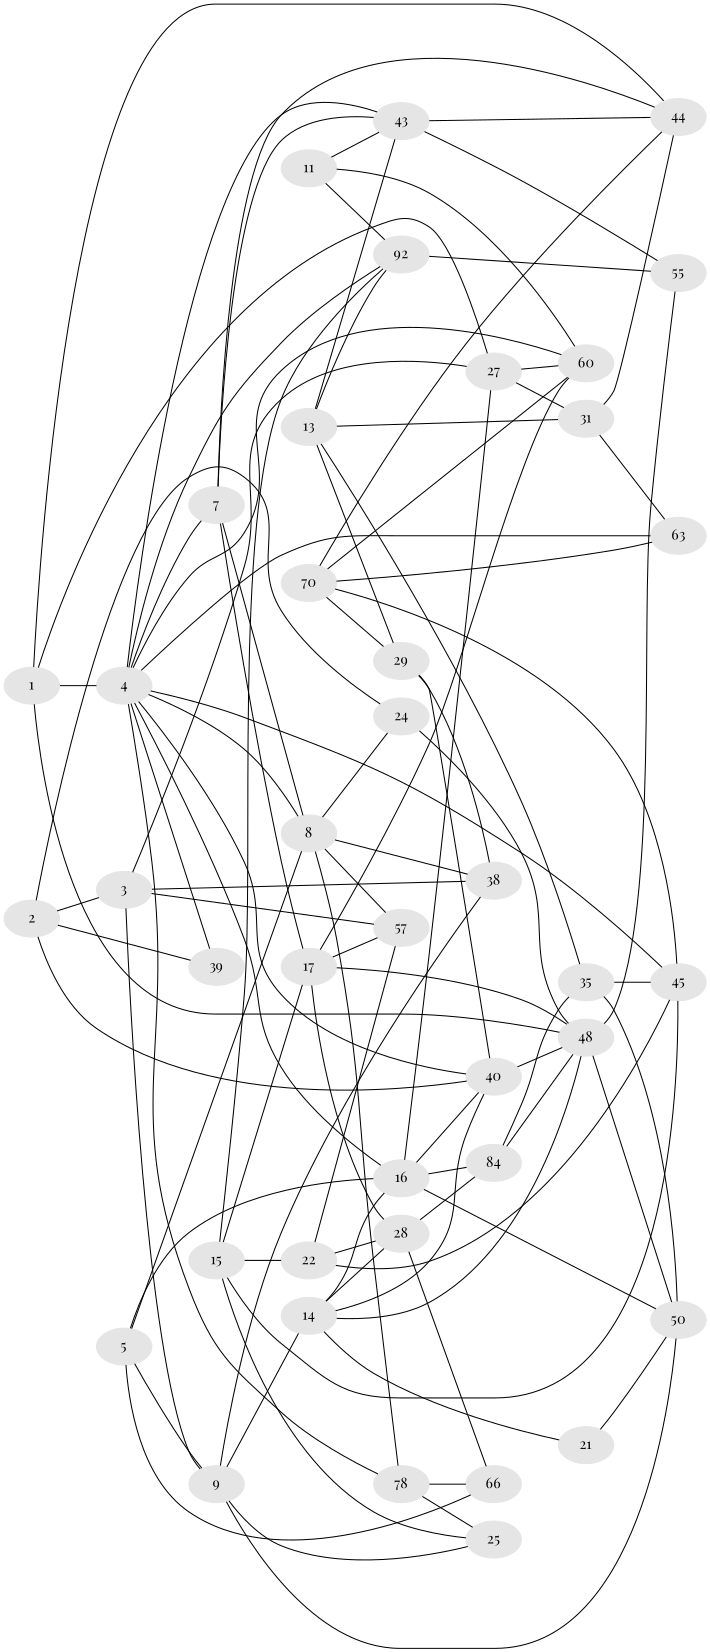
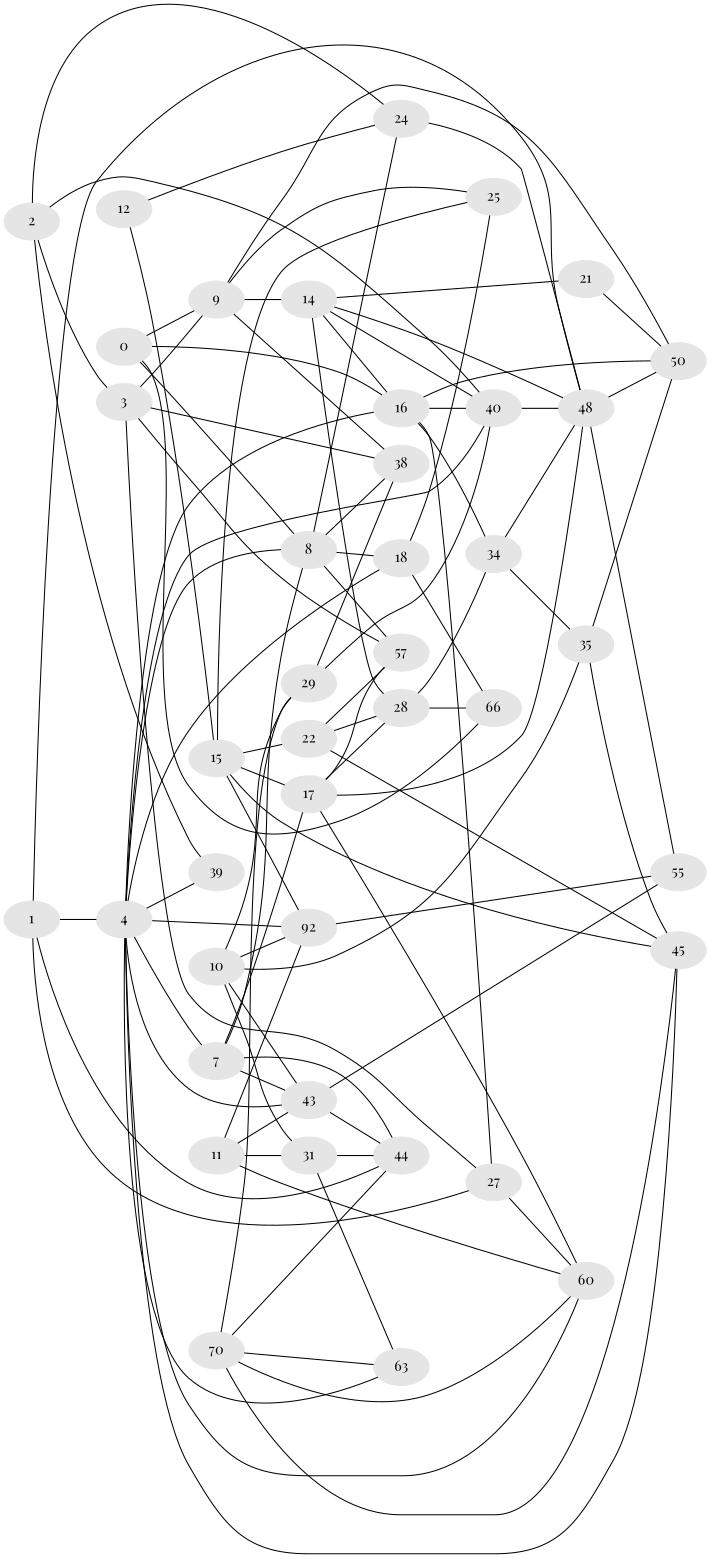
node "12": added
edge "27" -- "31": now "11" -- "31"
node "13": label "13" -> "10"
node "84": label "84" -> "34"
node "5": label "5" -> "0"
node "78": label "78" -> "18"
